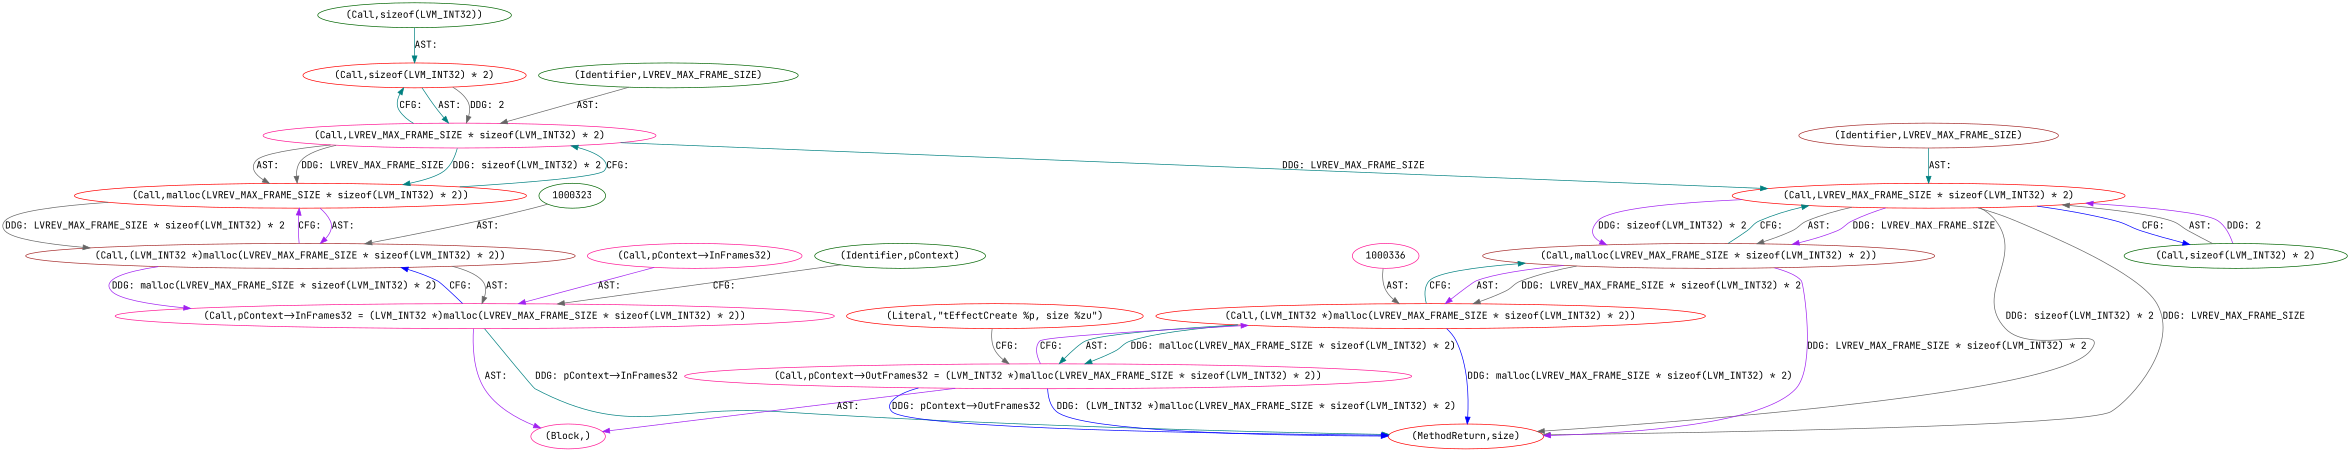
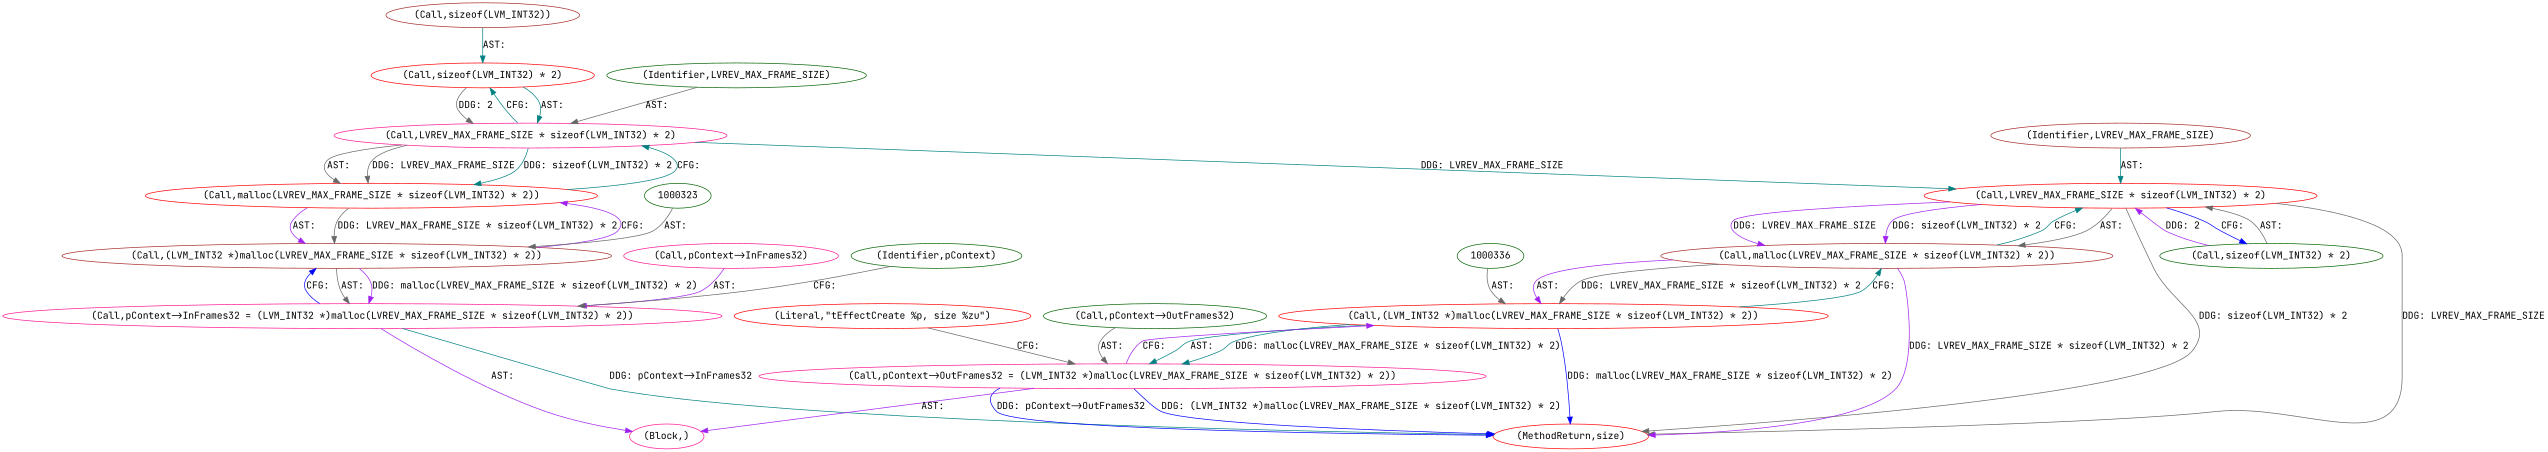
node "(Call,sizeof(LVM_INT32))": color darkgreen -> brown
node "1000336": color deeppink -> darkgreen
node "(Call,pContext->OutFrames32)": added
